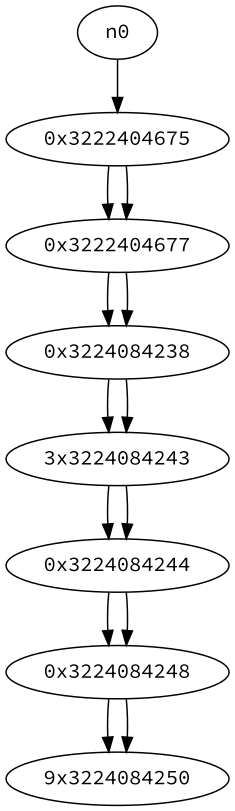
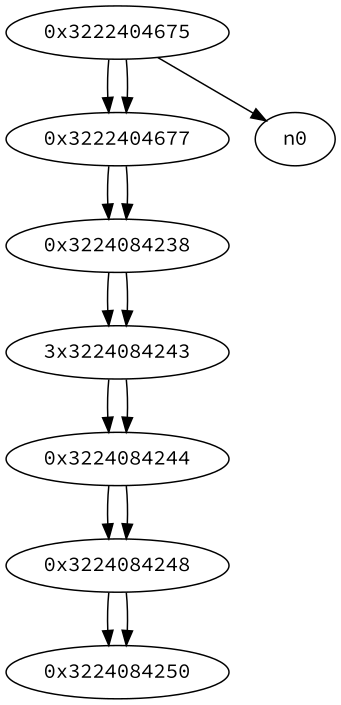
edge "n0" -> "0x3222404675": reversed
node "9x3224084250": label "9x3224084250" -> "0x3224084250"
